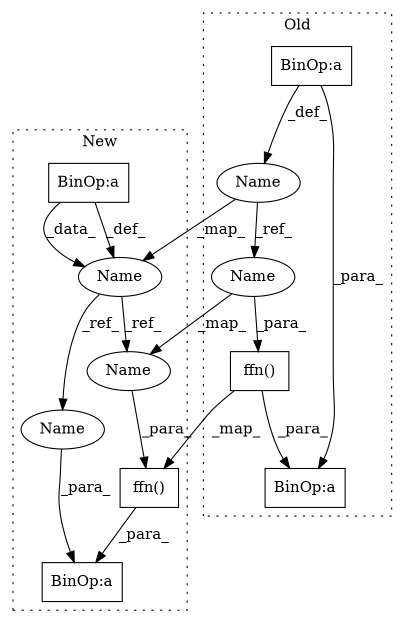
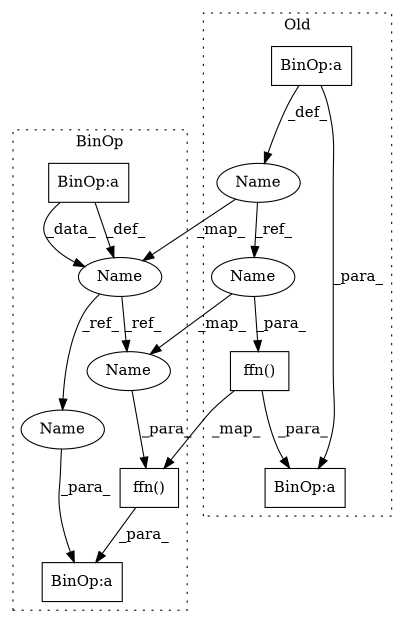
cluster "New": label "New" -> "BinOp"
